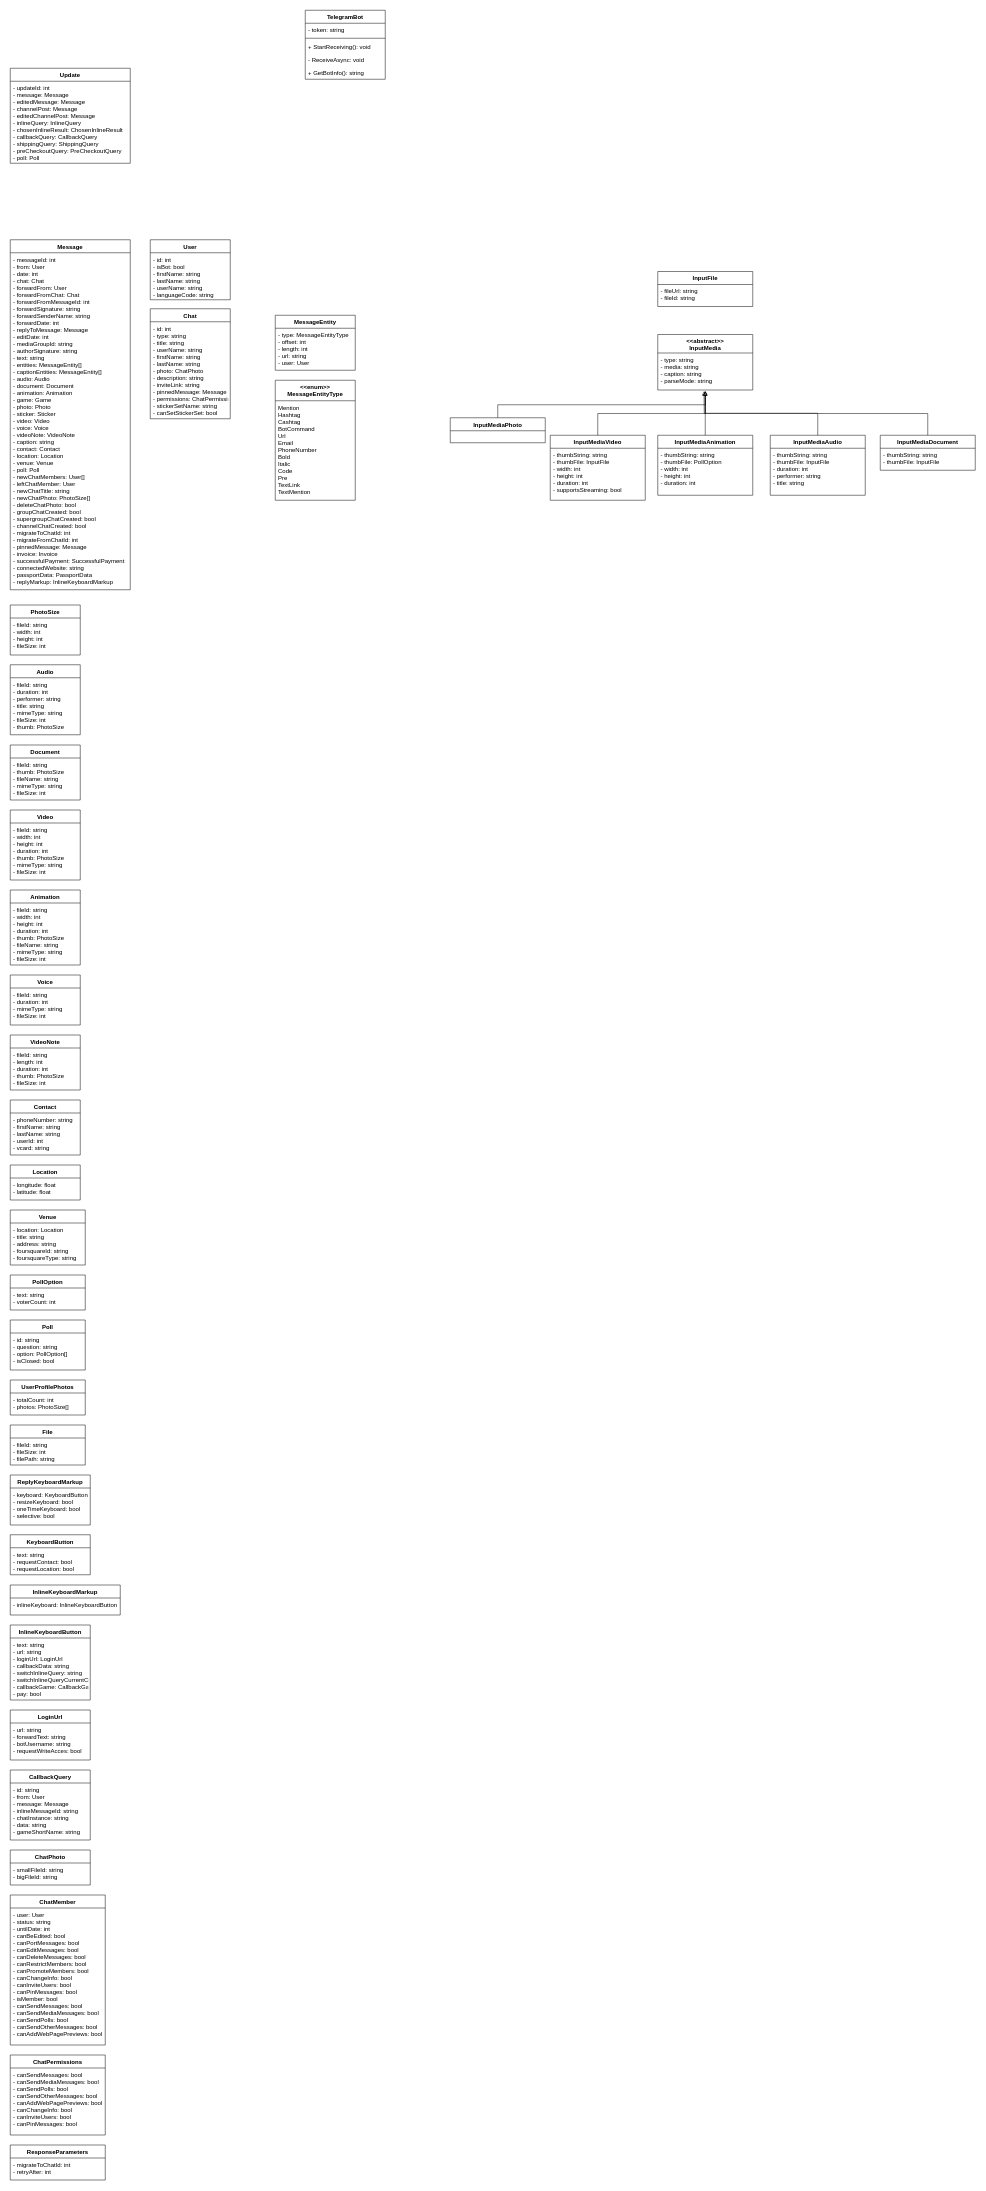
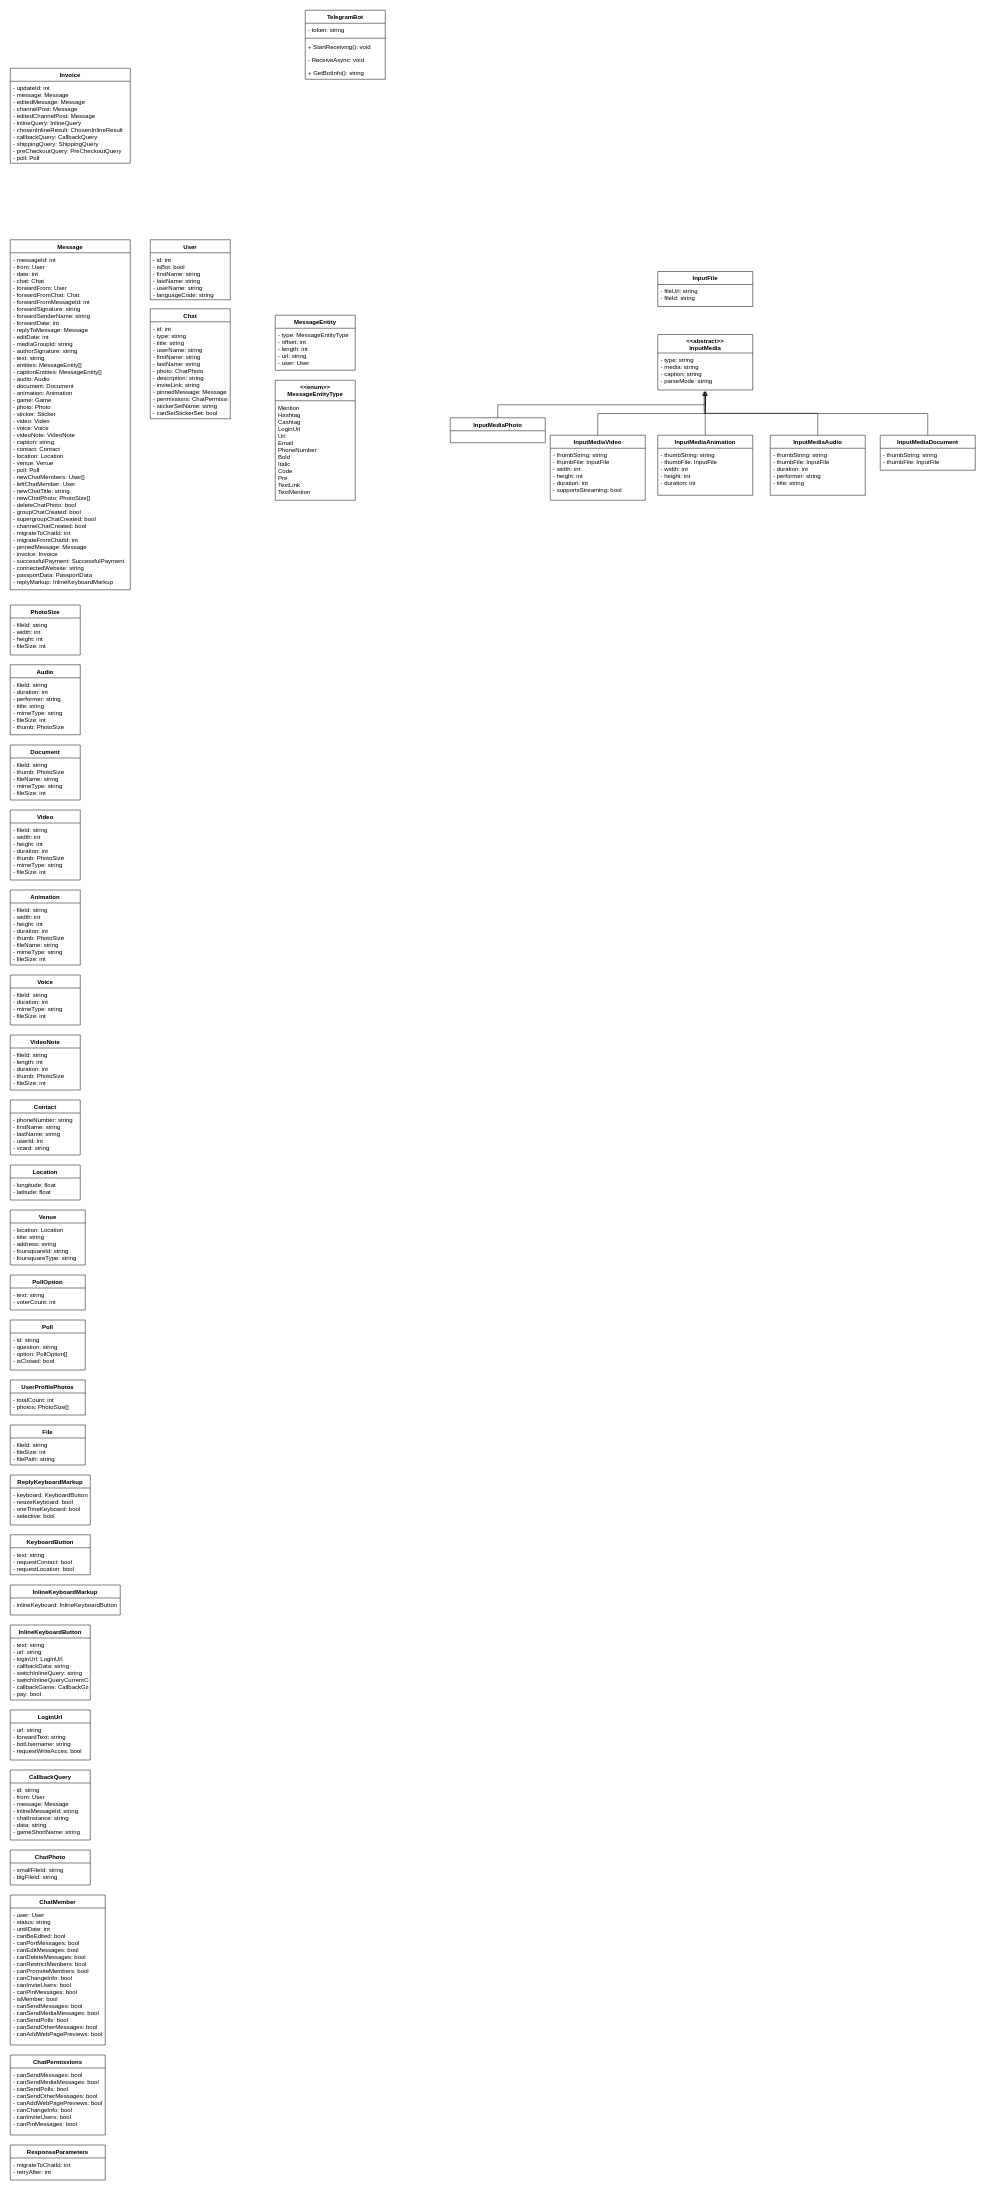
node "Update": label "Update" -> "Invoice"
node "Mention Hashtag Cashtag BotCommand Url Email PhoneNumber Bold Italic Code Pre TextLink TextMention": label "Mention Hashtag Cashtag BotCommand Url Email PhoneNumber Bold Italic Code Pre TextLink TextMention" -> "Mention Hashtag Cashtag LoginUrl Url Email PhoneNumber Bold Italic Code Pre TextLink TextMention"
node "- thumbString: string - thumbFile: PollOption - width: int - height: int - duration: int": label "- thumbString: string - thumbFile: PollOption - width: int - height: int - duration: int" -> "- thumbString: string - thumbFile: InputFile - width: int - height: int - duration: int"
